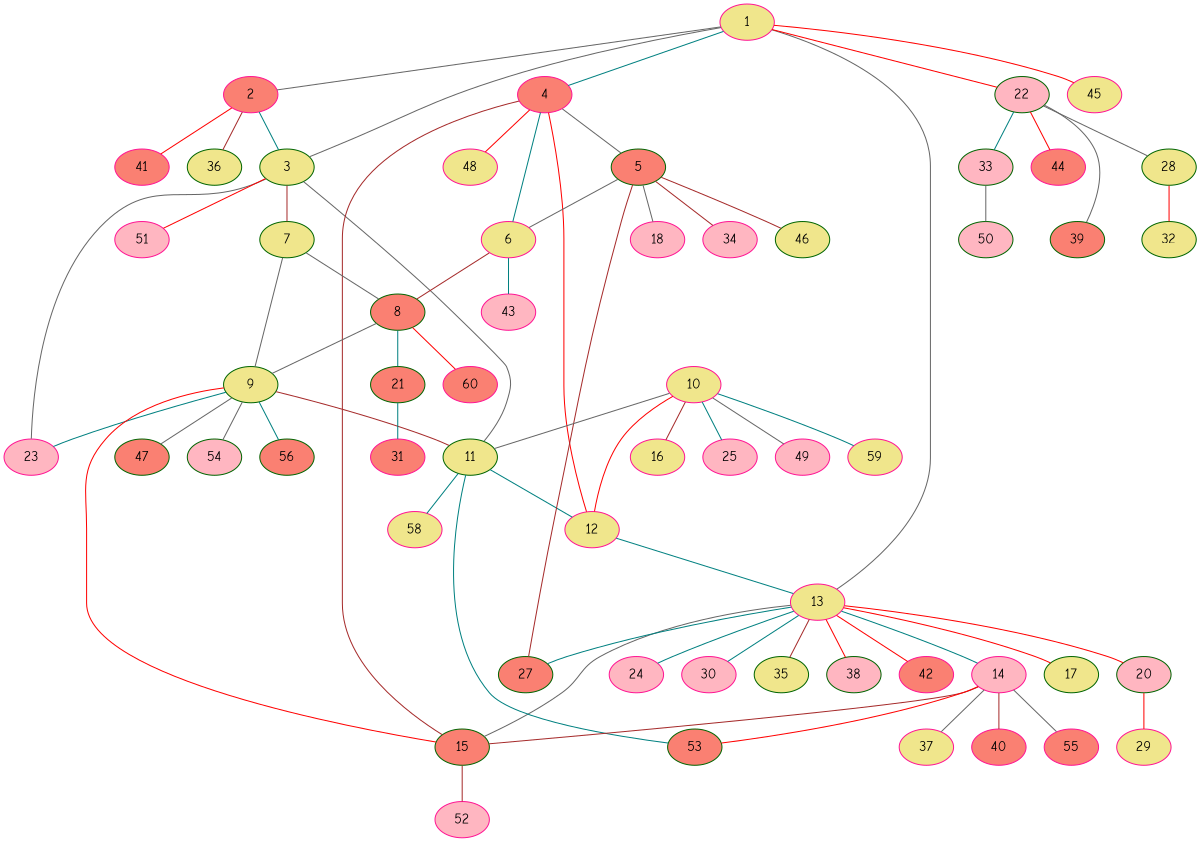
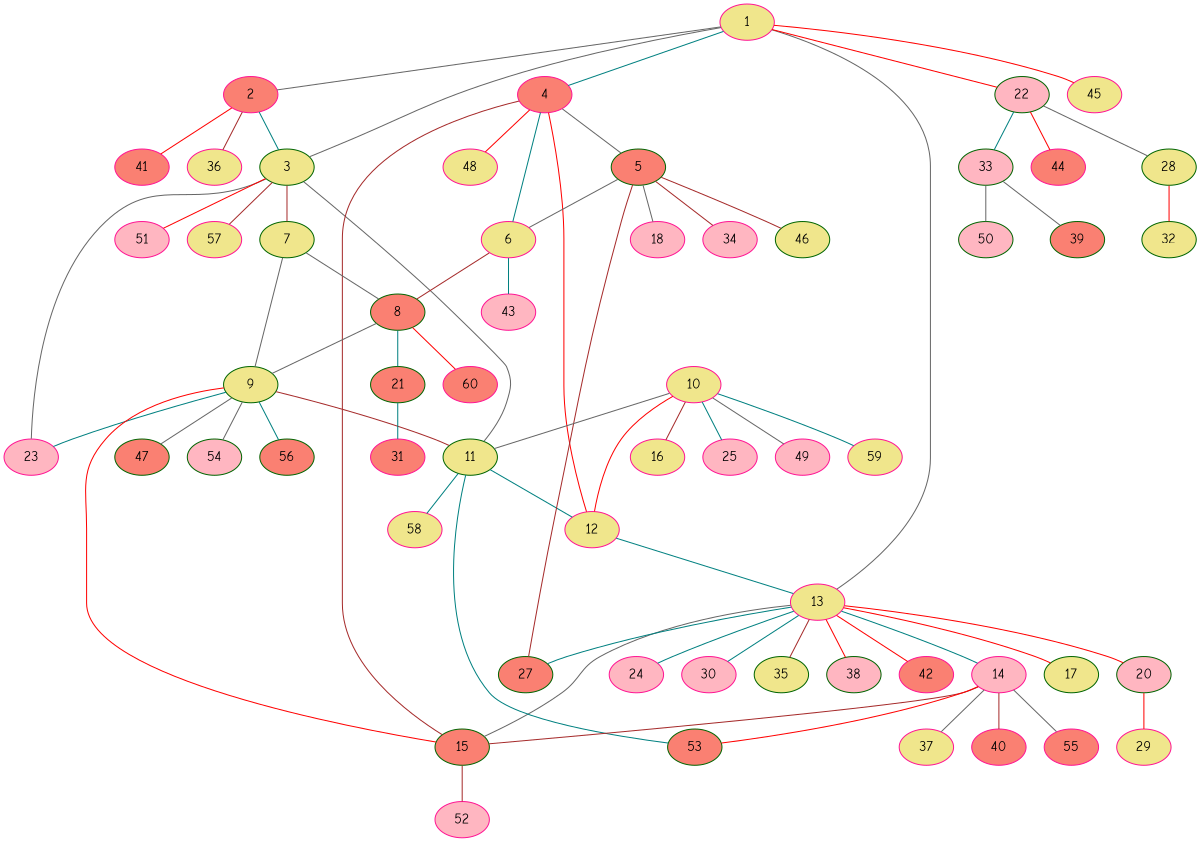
edge "22" -- "39": now "33" -- "39"
node "36": color darkgreen -> deeppink
node "57": added
